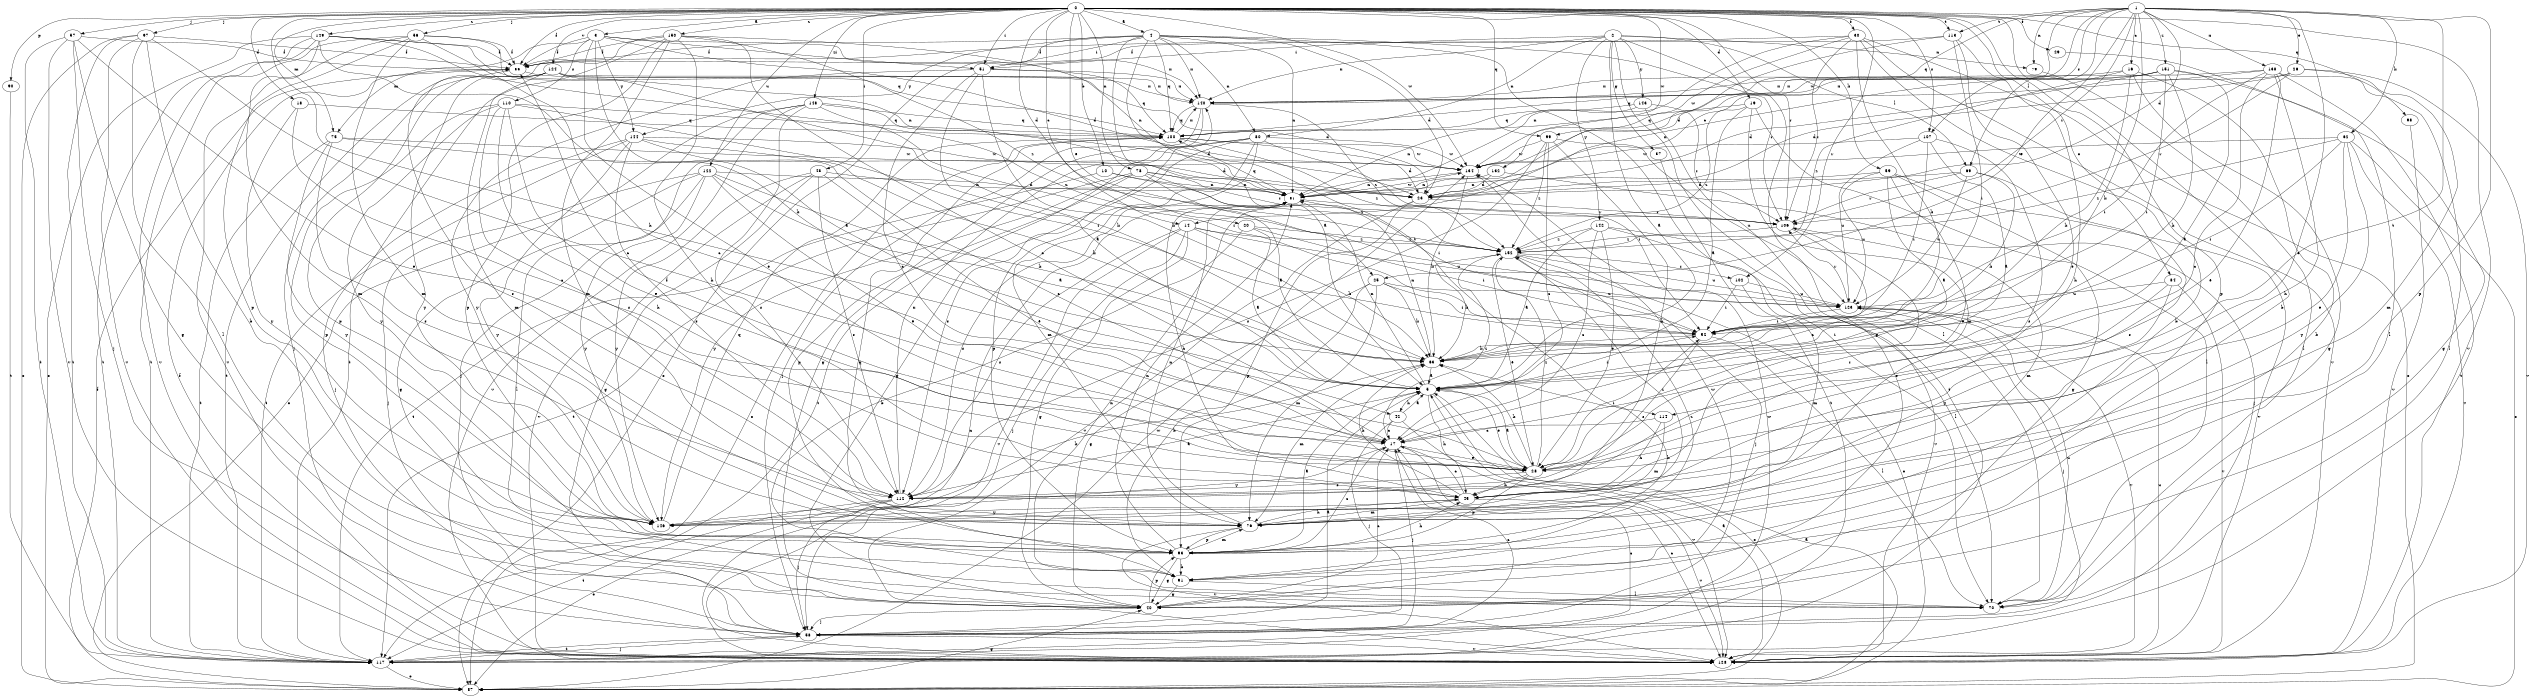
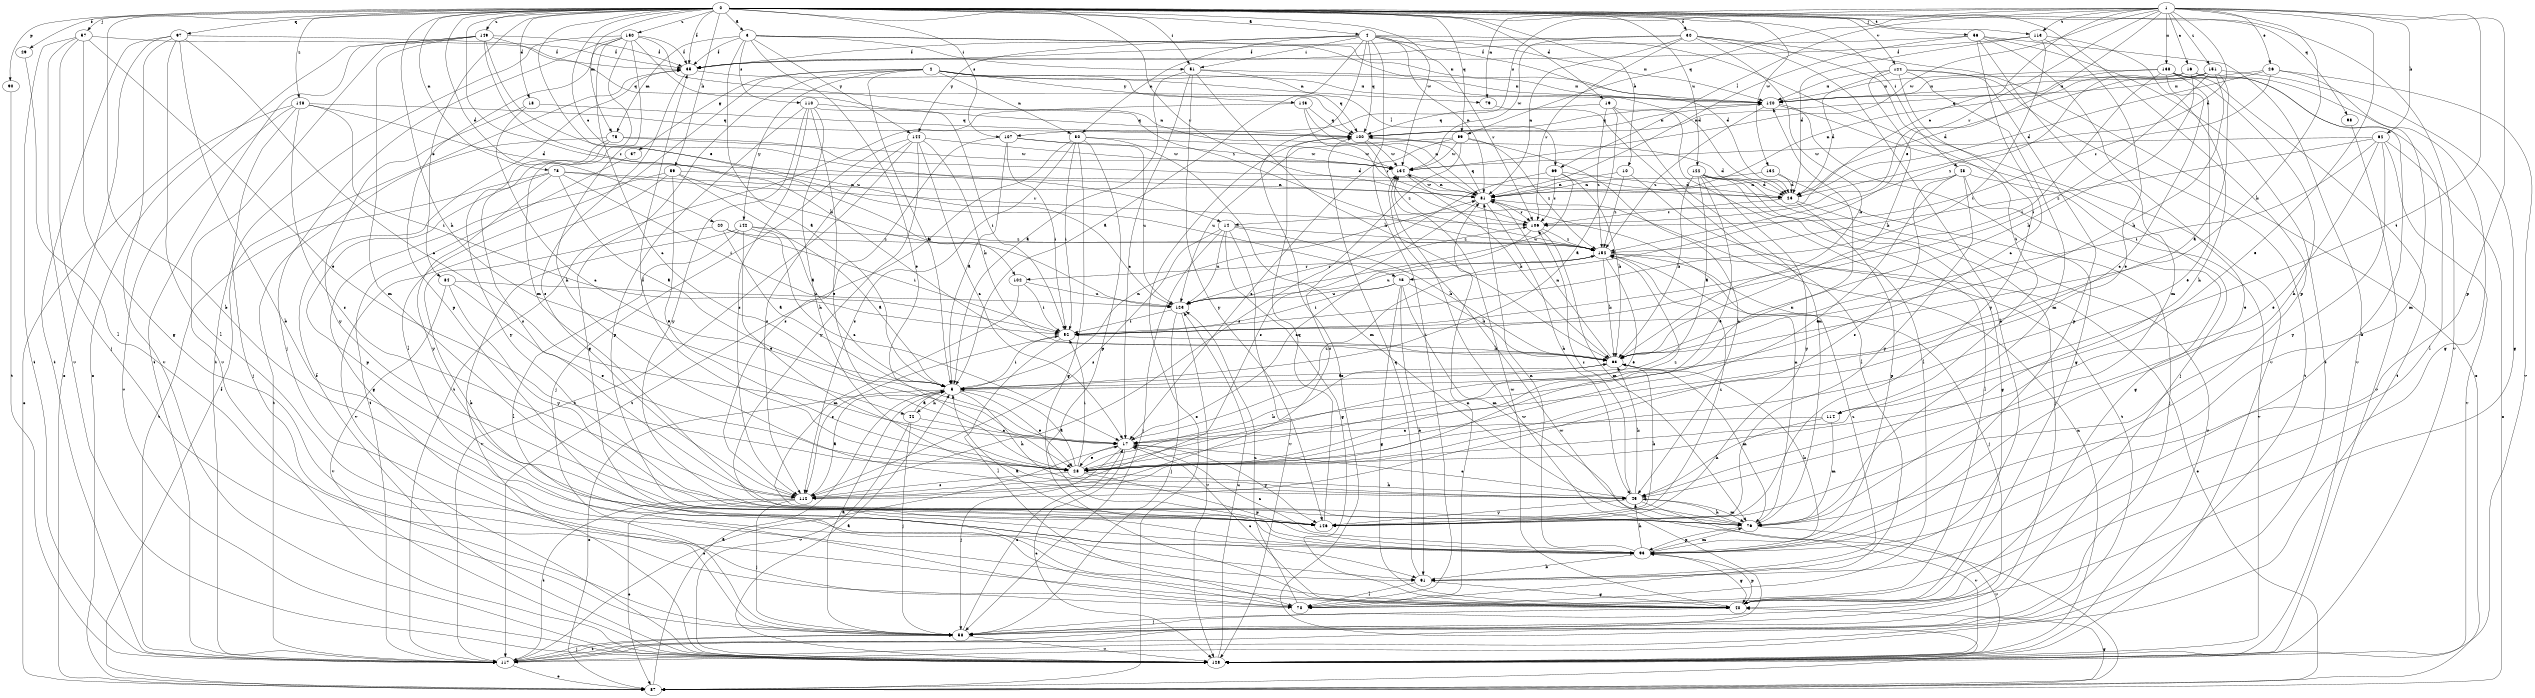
edge "0" -> "97": label "j" -> "q"
edge "2" -> "51": removed, label "i"
edge "56" -> "93": label "p" -> "e"
